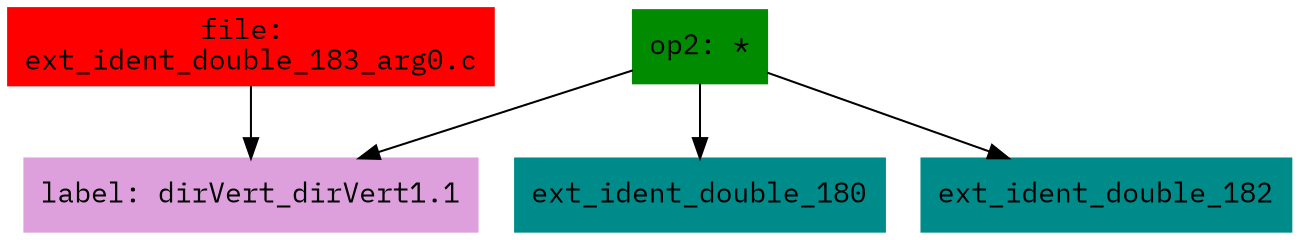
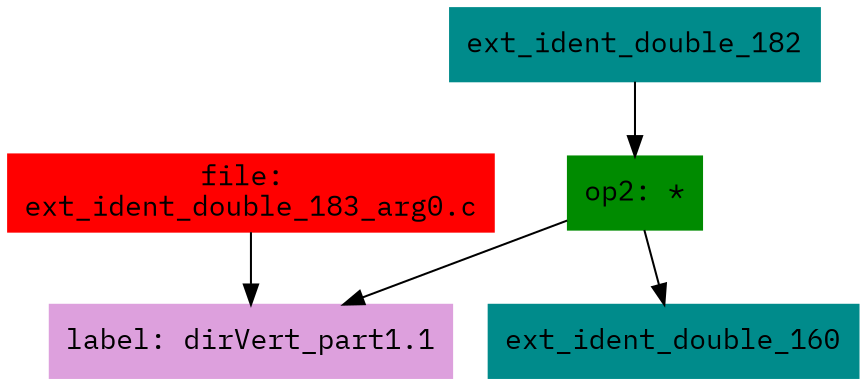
edge "op2: *" -> "ext_ident_double_182": reversed
node "label: dirVert_dirVert1.1": label "label: dirVert_dirVert1.1" -> "label: dirVert_part1.1"
node "ext_ident_double_180": label "ext_ident_double_180" -> "ext_ident_double_160"
